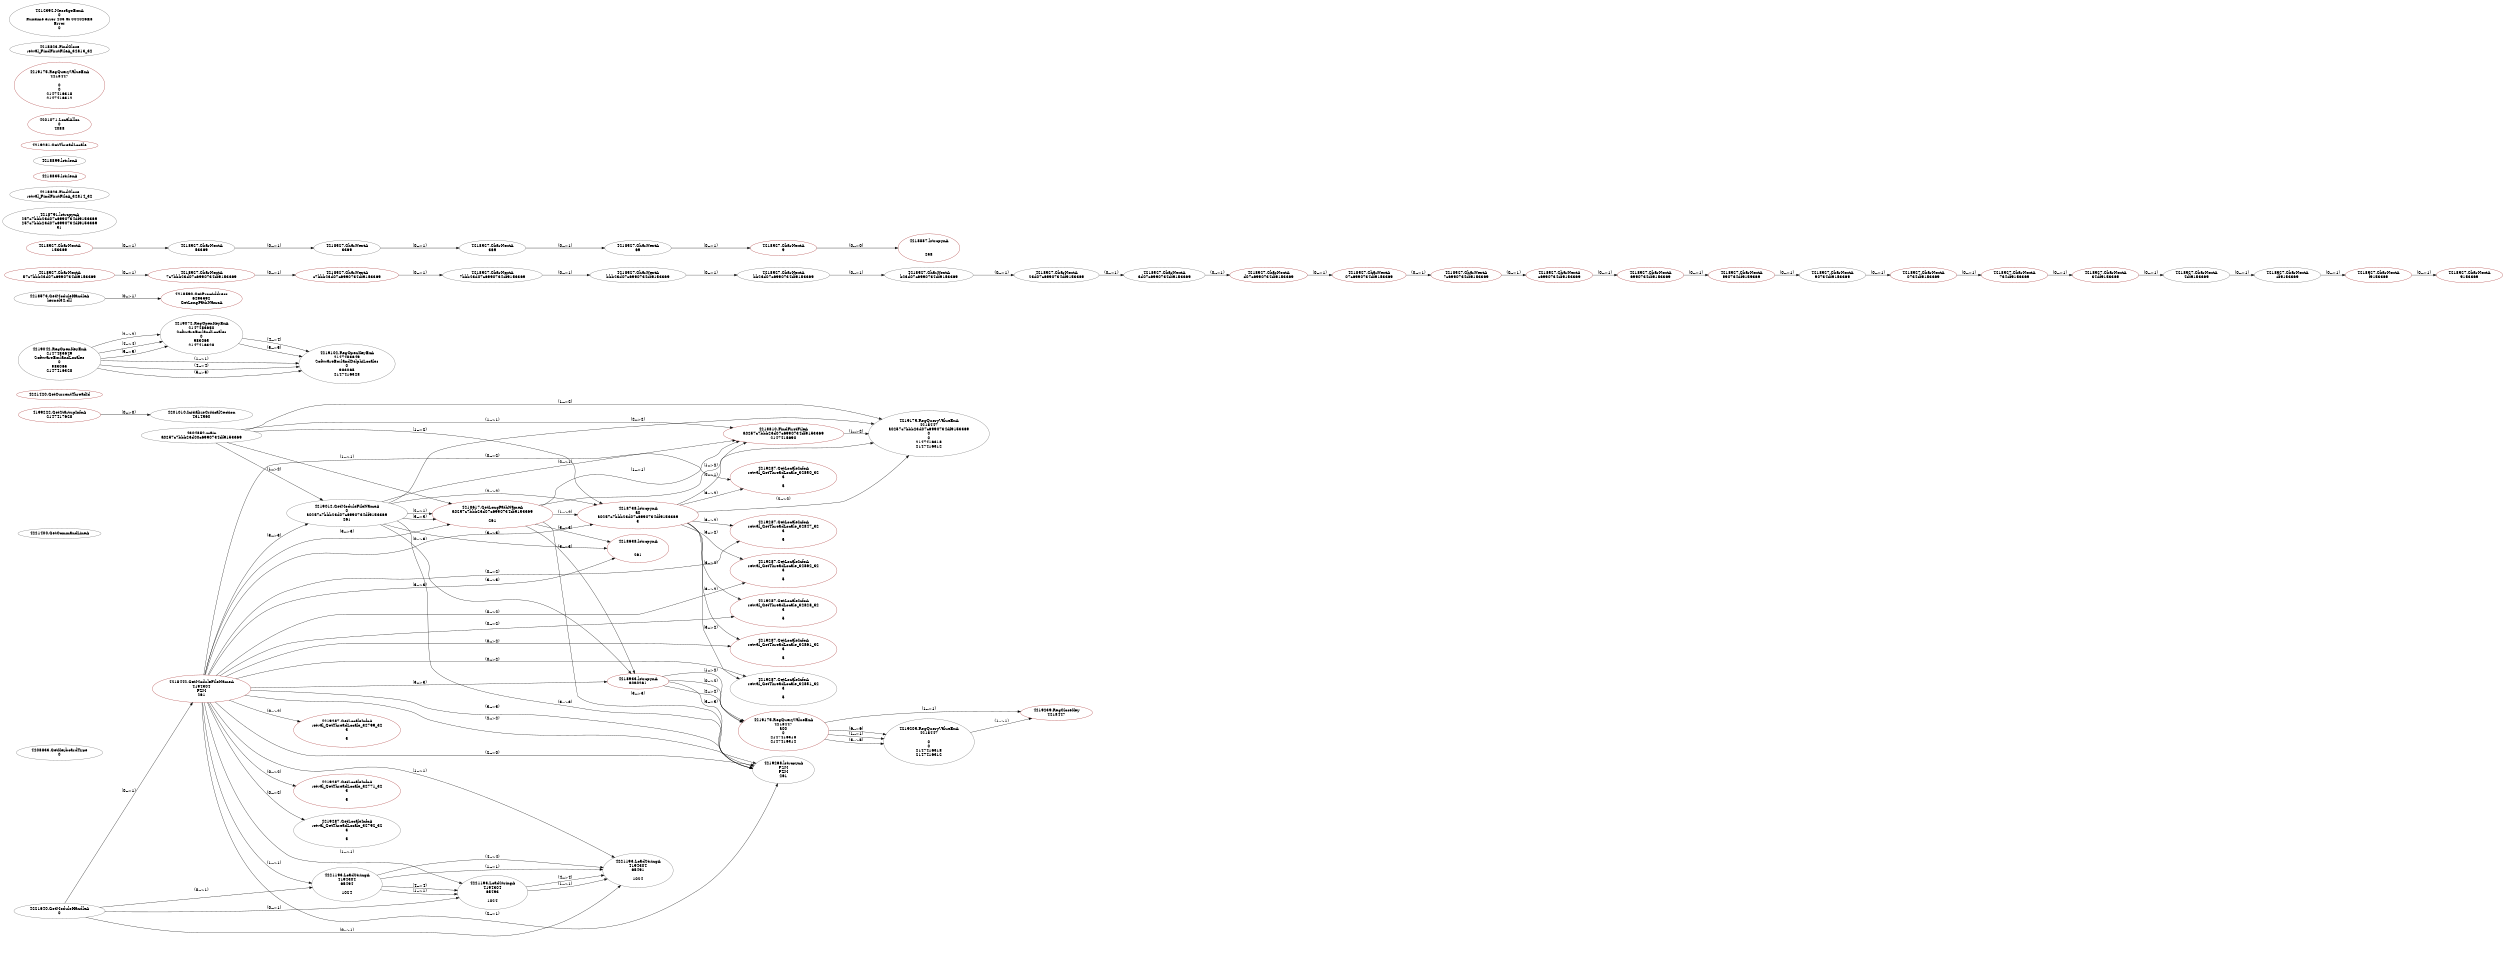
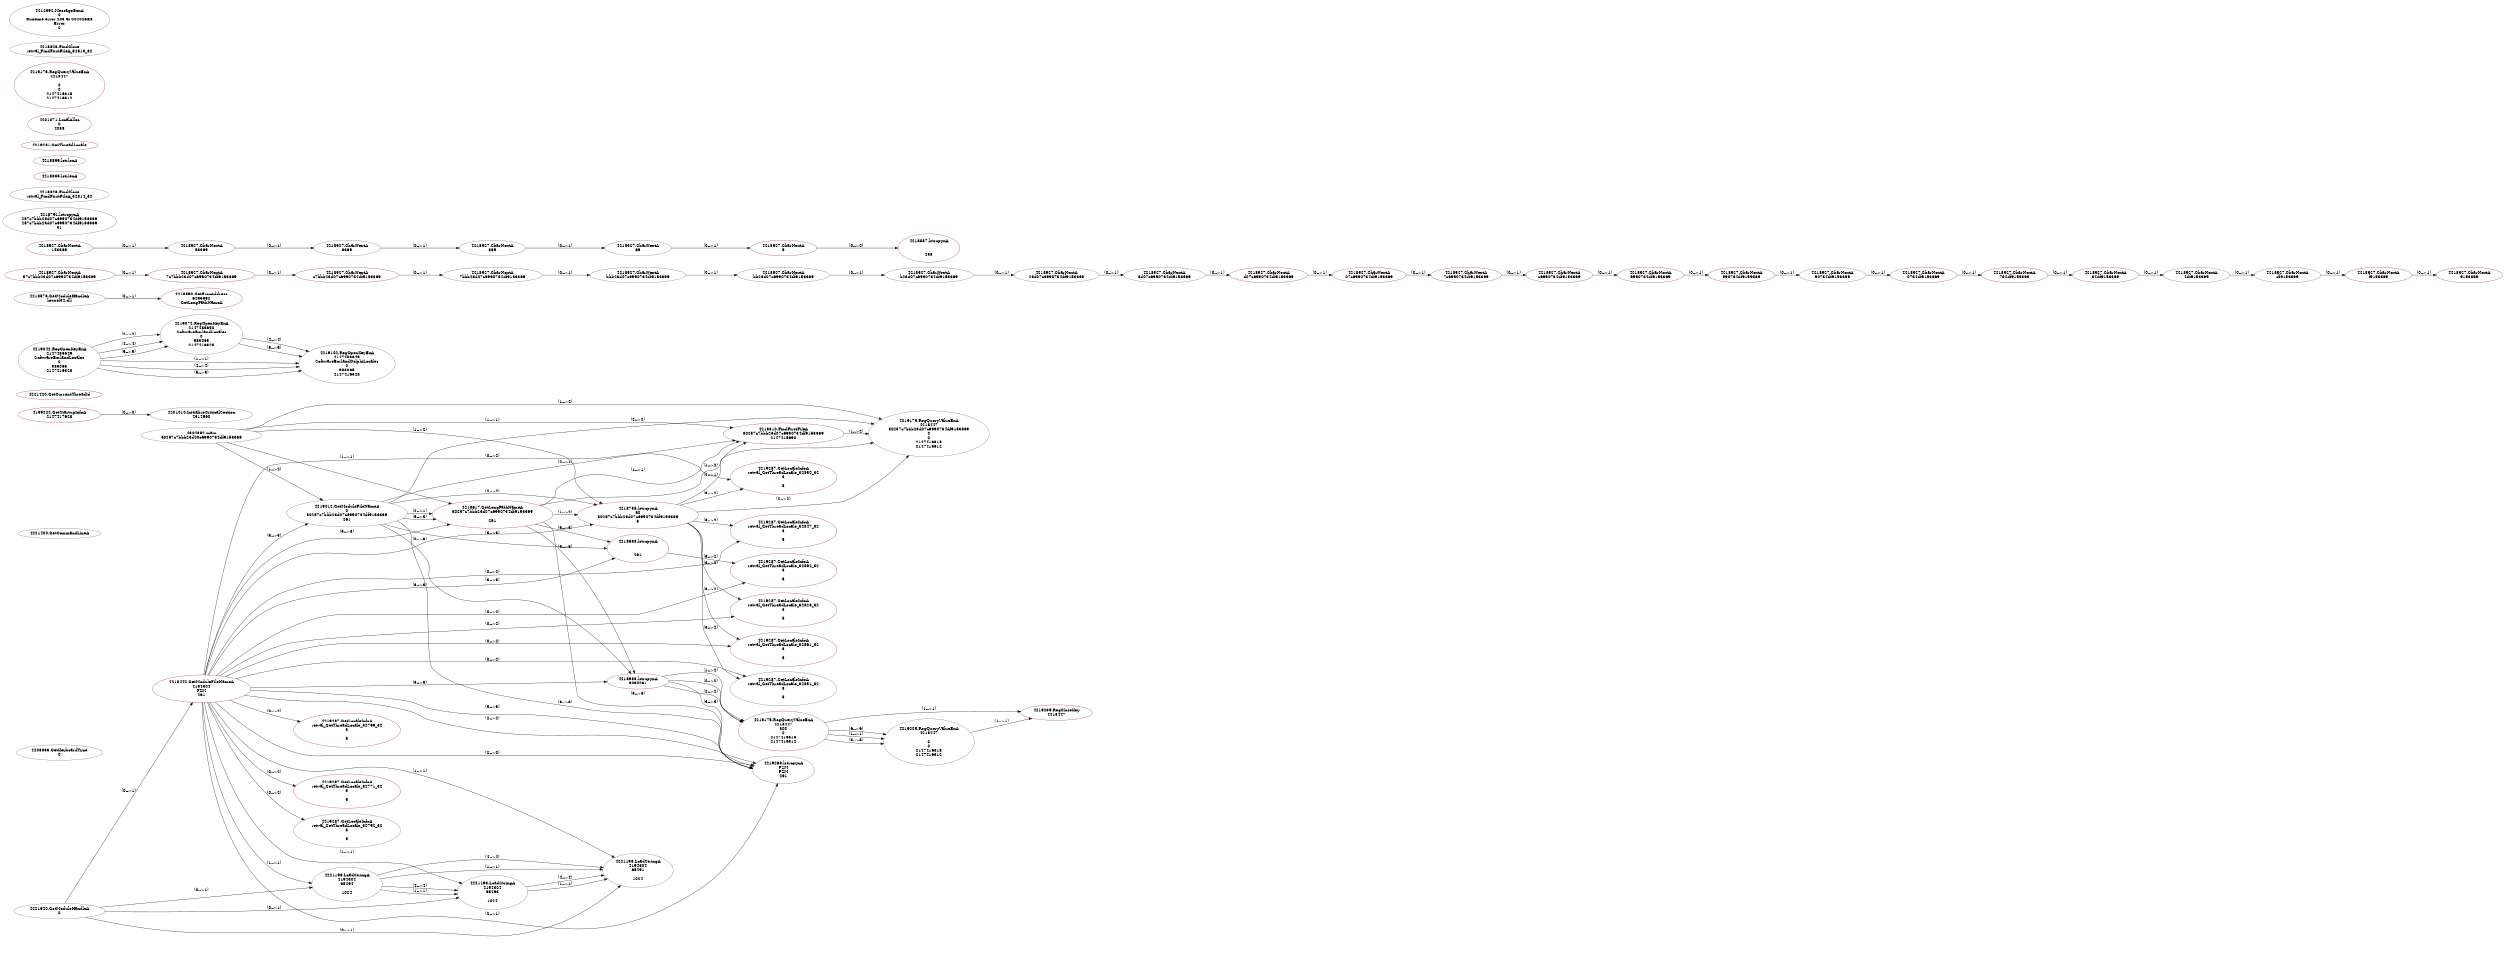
edge "4218738.lstrcpynA a0 a0257c7bbb23d07c6990734df9153369 3" -> "4219287.GetLocaleInfoA retval_GetThreadLocale_32862_32 3 5": now "4218638.lstrcpynA 261" -> "4219287.GetLocaleInfoA retval_GetThreadLocale_32862_32 3 5"
